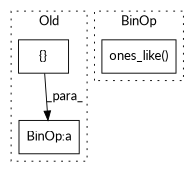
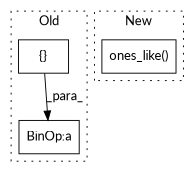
cluster "BinOp": label "BinOp" -> "New"
